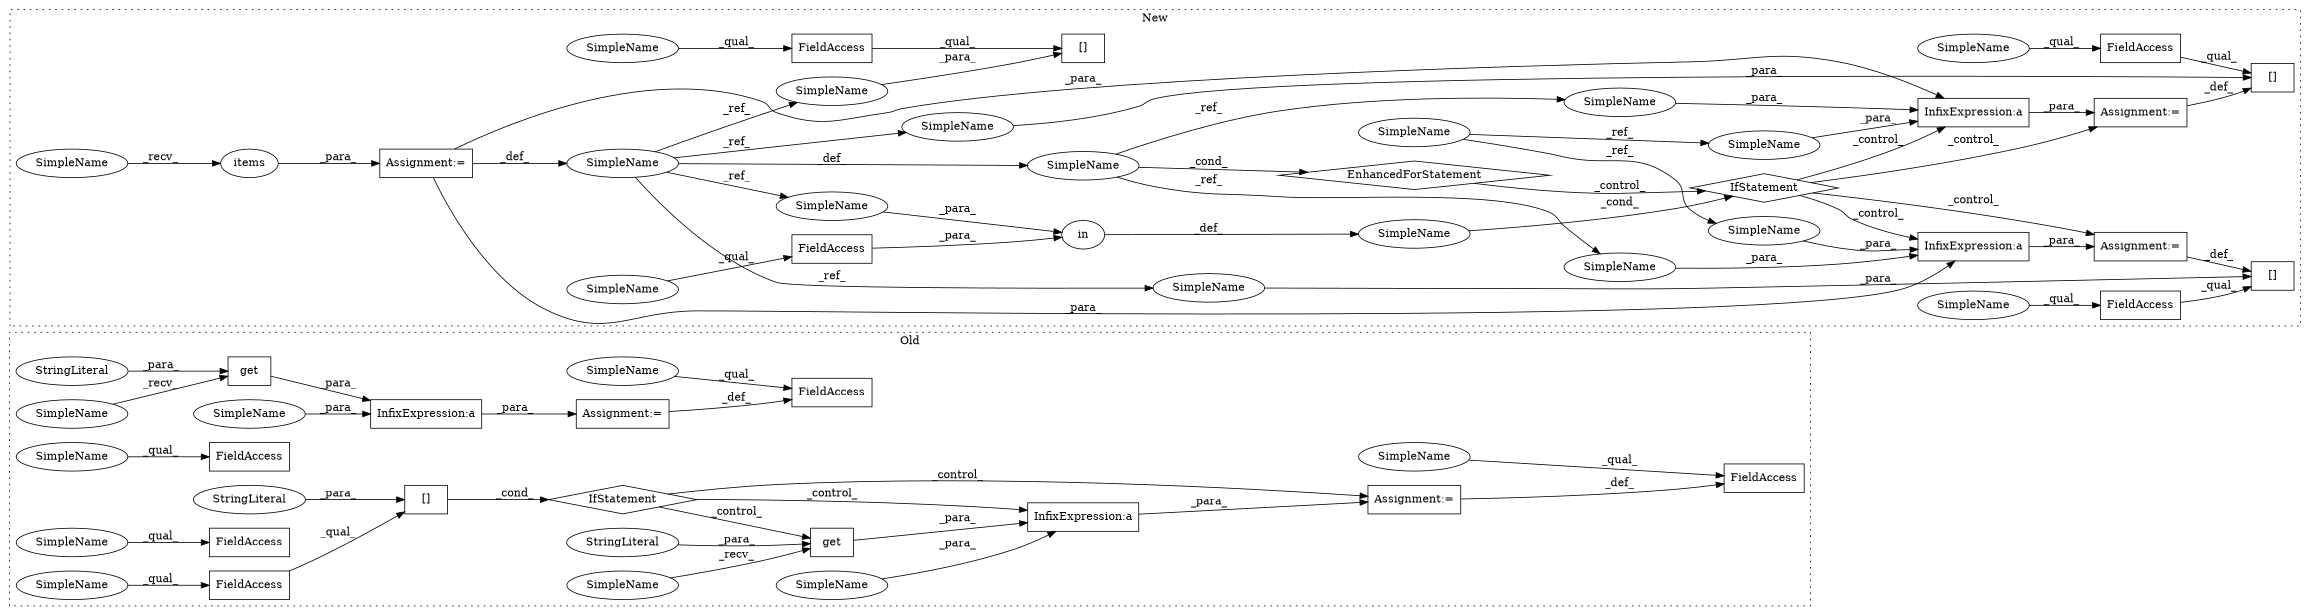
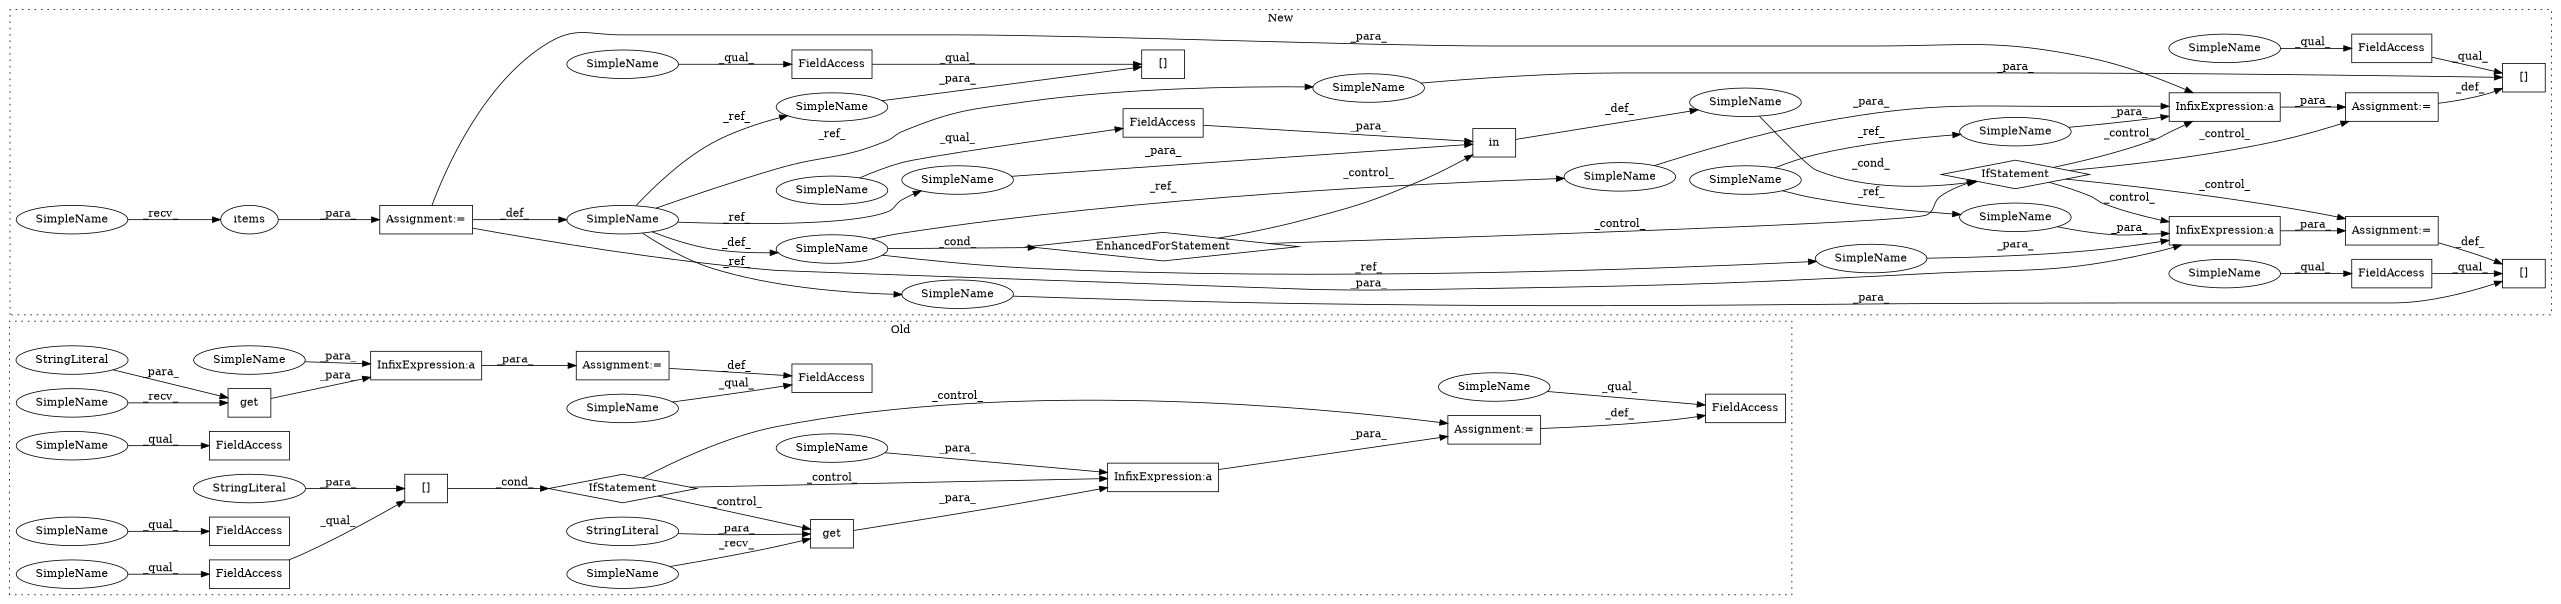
edge "EnhancedForStatement" -> "in": added, label "_control_"
node "in": shape ellipse -> box
